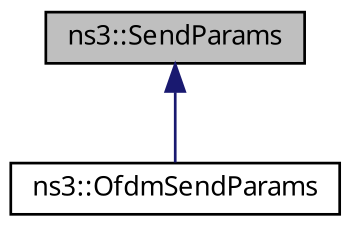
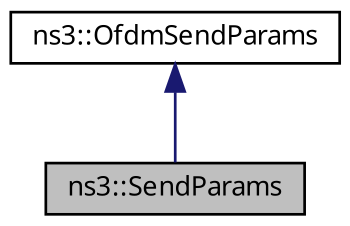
edge "ns3::OfdmSendParams" -> "ns3::SendParams": reversed
